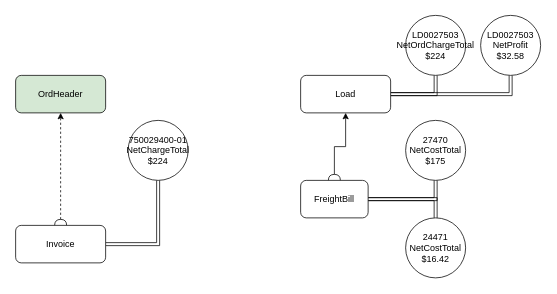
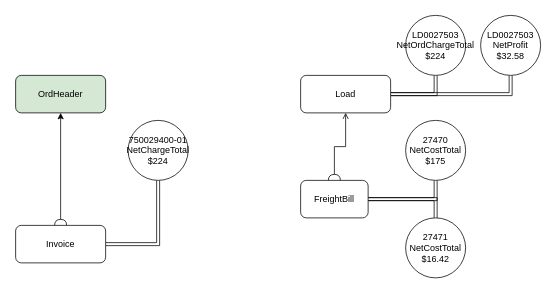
edge "Load" -- "FreightBill": arrowhead classic -> open
edge "OrdHeader" -- "Invoice": style dashed -> solid
node "24471 NetCostTotal $16.42": label "24471 NetCostTotal $16.42" -> "27471 NetCostTotal $16.42"
